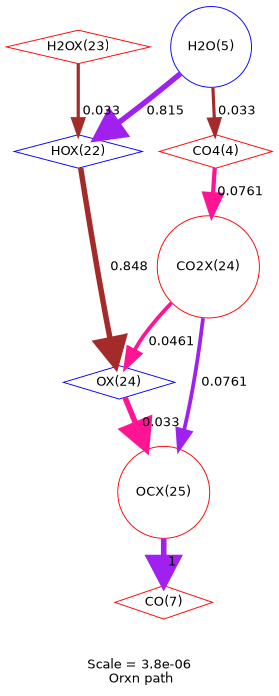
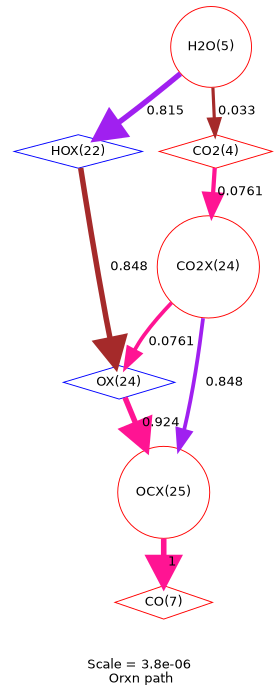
node "H2OX(23)": removed
node "H2O(5)": color blue -> red
node "CO4(4)": label "CO4(4)" -> "CO2(4)"
edge "CO2X(24)" -> "OX(24)": label " 0.0461" -> " 0.0761"
edge "CO2X(24)" -> "OCX(25)": label " 0.0761" -> " 0.848"
edge "OX(24)" -> "OCX(25)": label " 0.033" -> " 0.924"
edge "OCX(25)" -> "CO(7)": color purple -> deeppink
